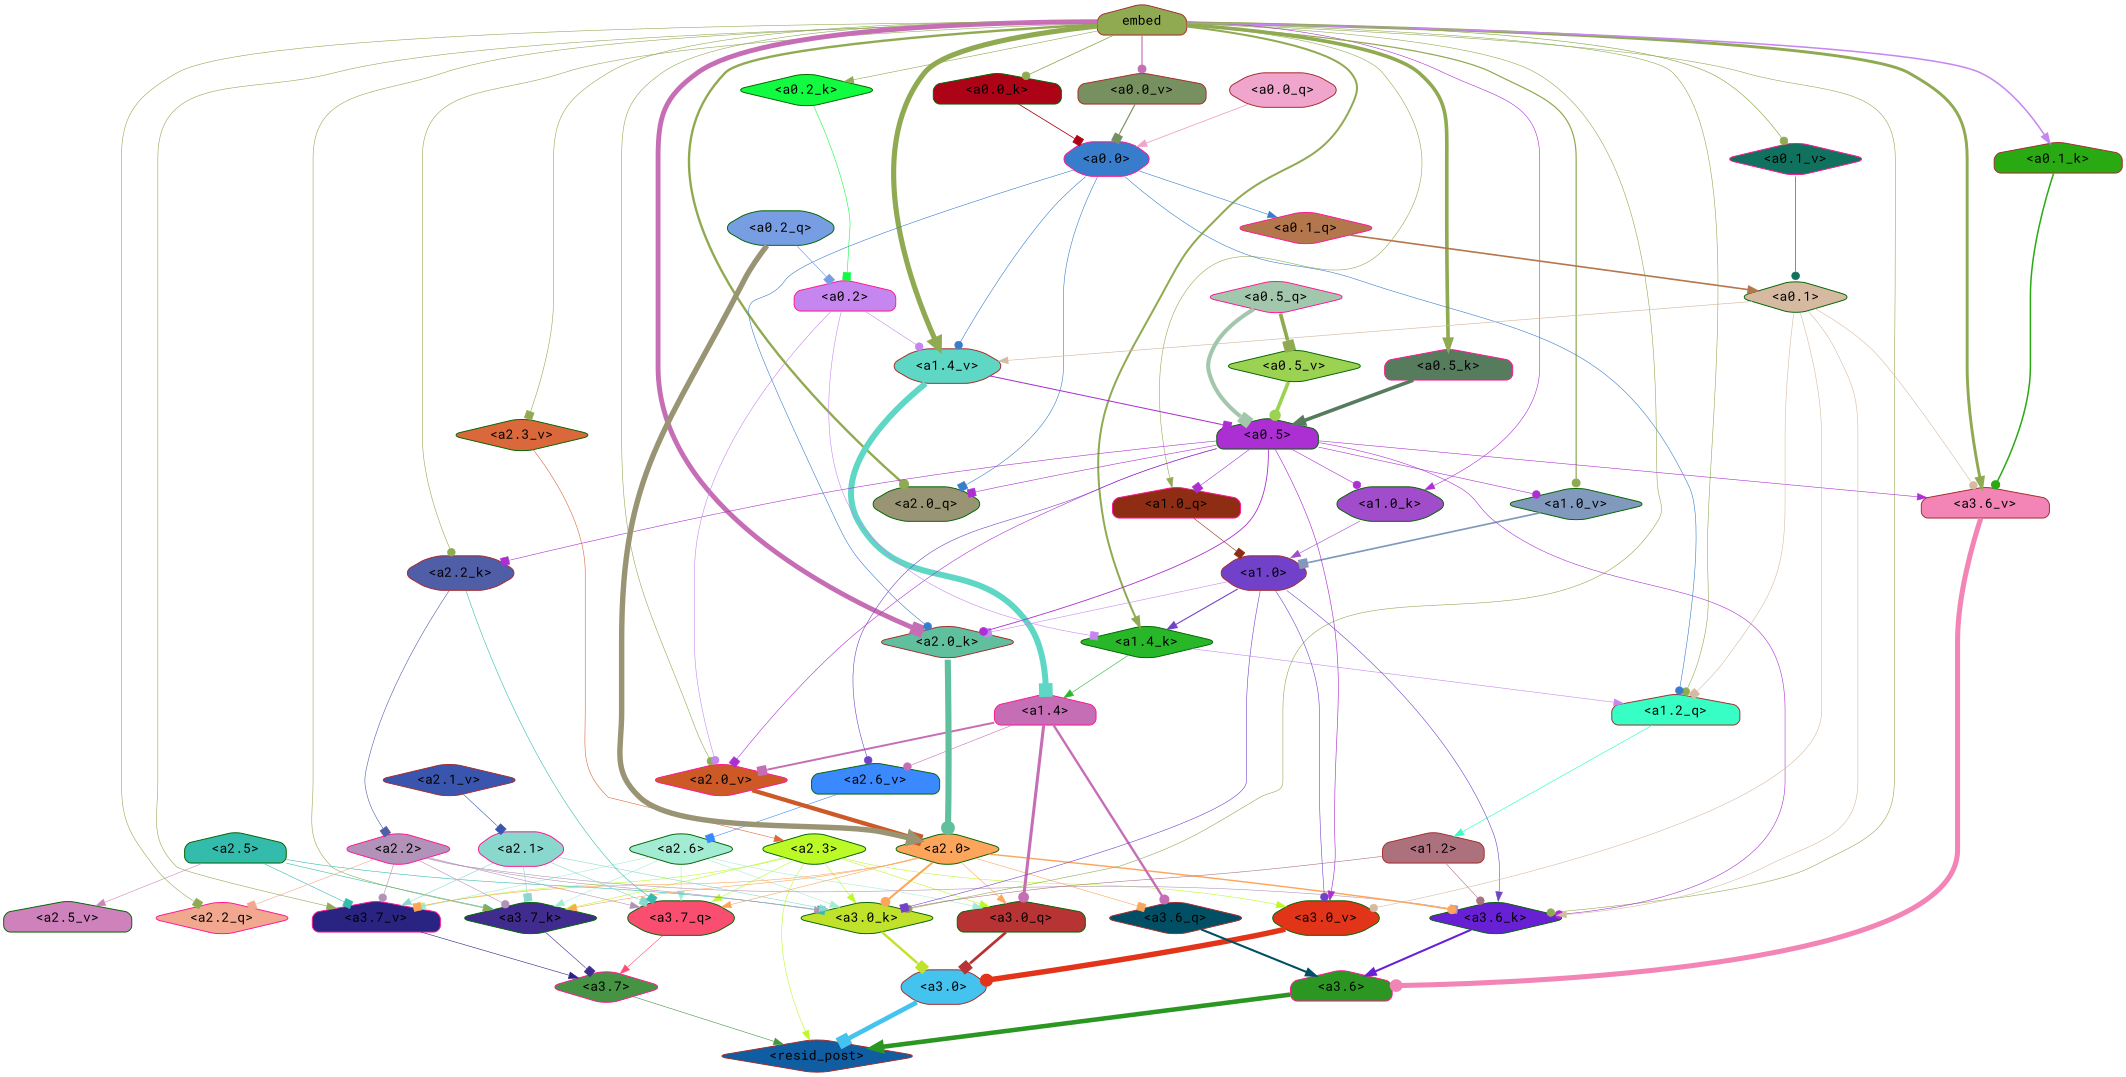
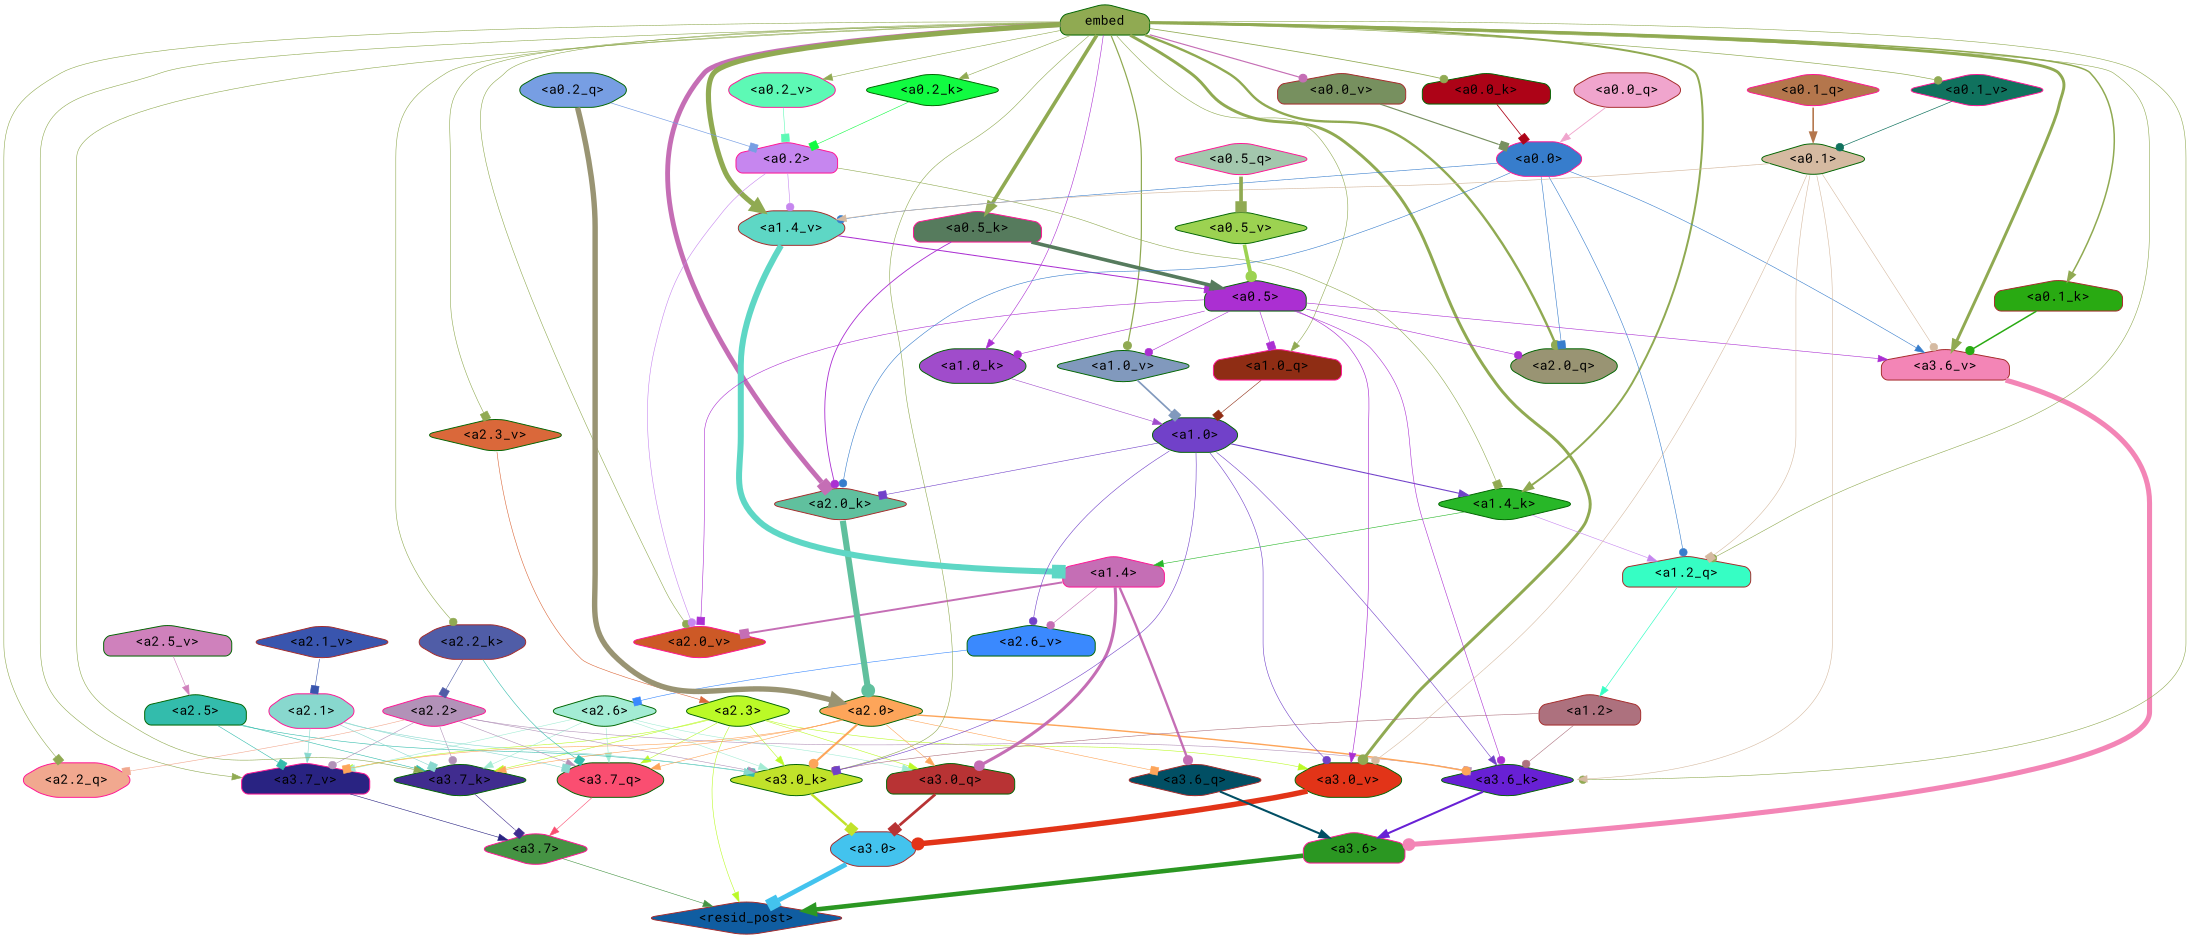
node "embed": color brown -> darkgreen
edge "embed" -> "<a0.1_k>": color #c686ef -> #90aa52
node "<a0.2_v>": added
edge "<a0.0>" -> "<a0.1_q>": now "<a0.0>" -> "<a3.6_v>"
edge "<a0.5_q>" -> "<a0.5>": removed
edge "embed" -> "<a3.0_v>": added
edge "<a0.5>" -> "<a2.0_q>": arrowhead box -> dot
edge "<a0.5>" -> "<a2.2_k>": removed
edge "<a0.5>" -> "<a2.6_v>": now "<a1.0>" -> "<a2.6_v>"
edge "<a0.5>" -> "<a2.0_k>": now "<a0.5_k>" -> "<a2.0_k>"
node "<a1.0>": color brown -> darkgreen
edge "<a0.2>" -> "<a1.4_k>": color #c686ef -> #90aa52
edge "<a1.0>" -> "<a2.0_k>": color #c686ef -> #7141c9
edge "<a2.0_v>" -> "<a2.0>": removed
edge "<a2.5>" -> "<a2.5_v>": reversed
node "<a2.2_q>": shape diamond -> hexagon
